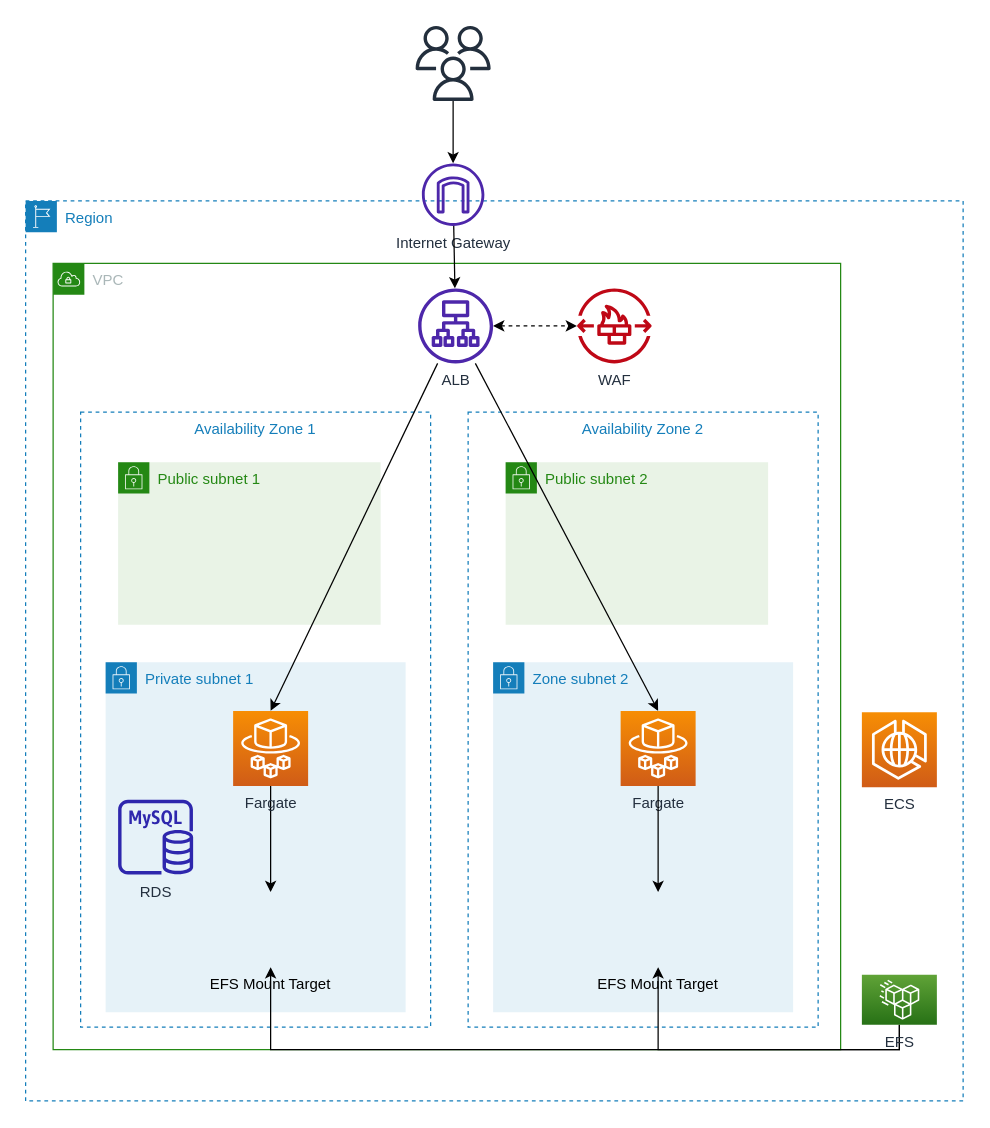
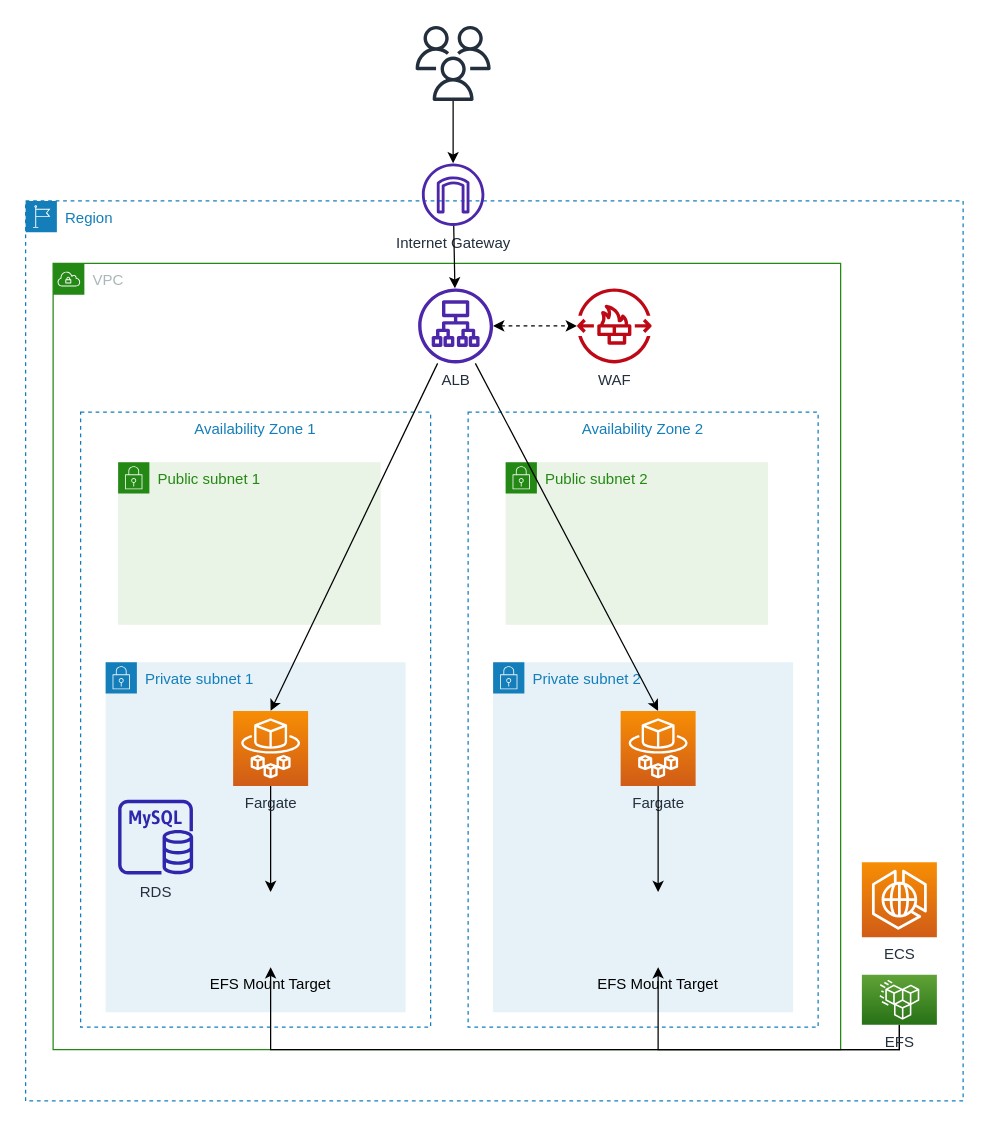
node "Zone subnet 2": label "Zone subnet 2" -> "Private subnet 2"
node "ECS": moved (899, 749) -> (899, 899)
